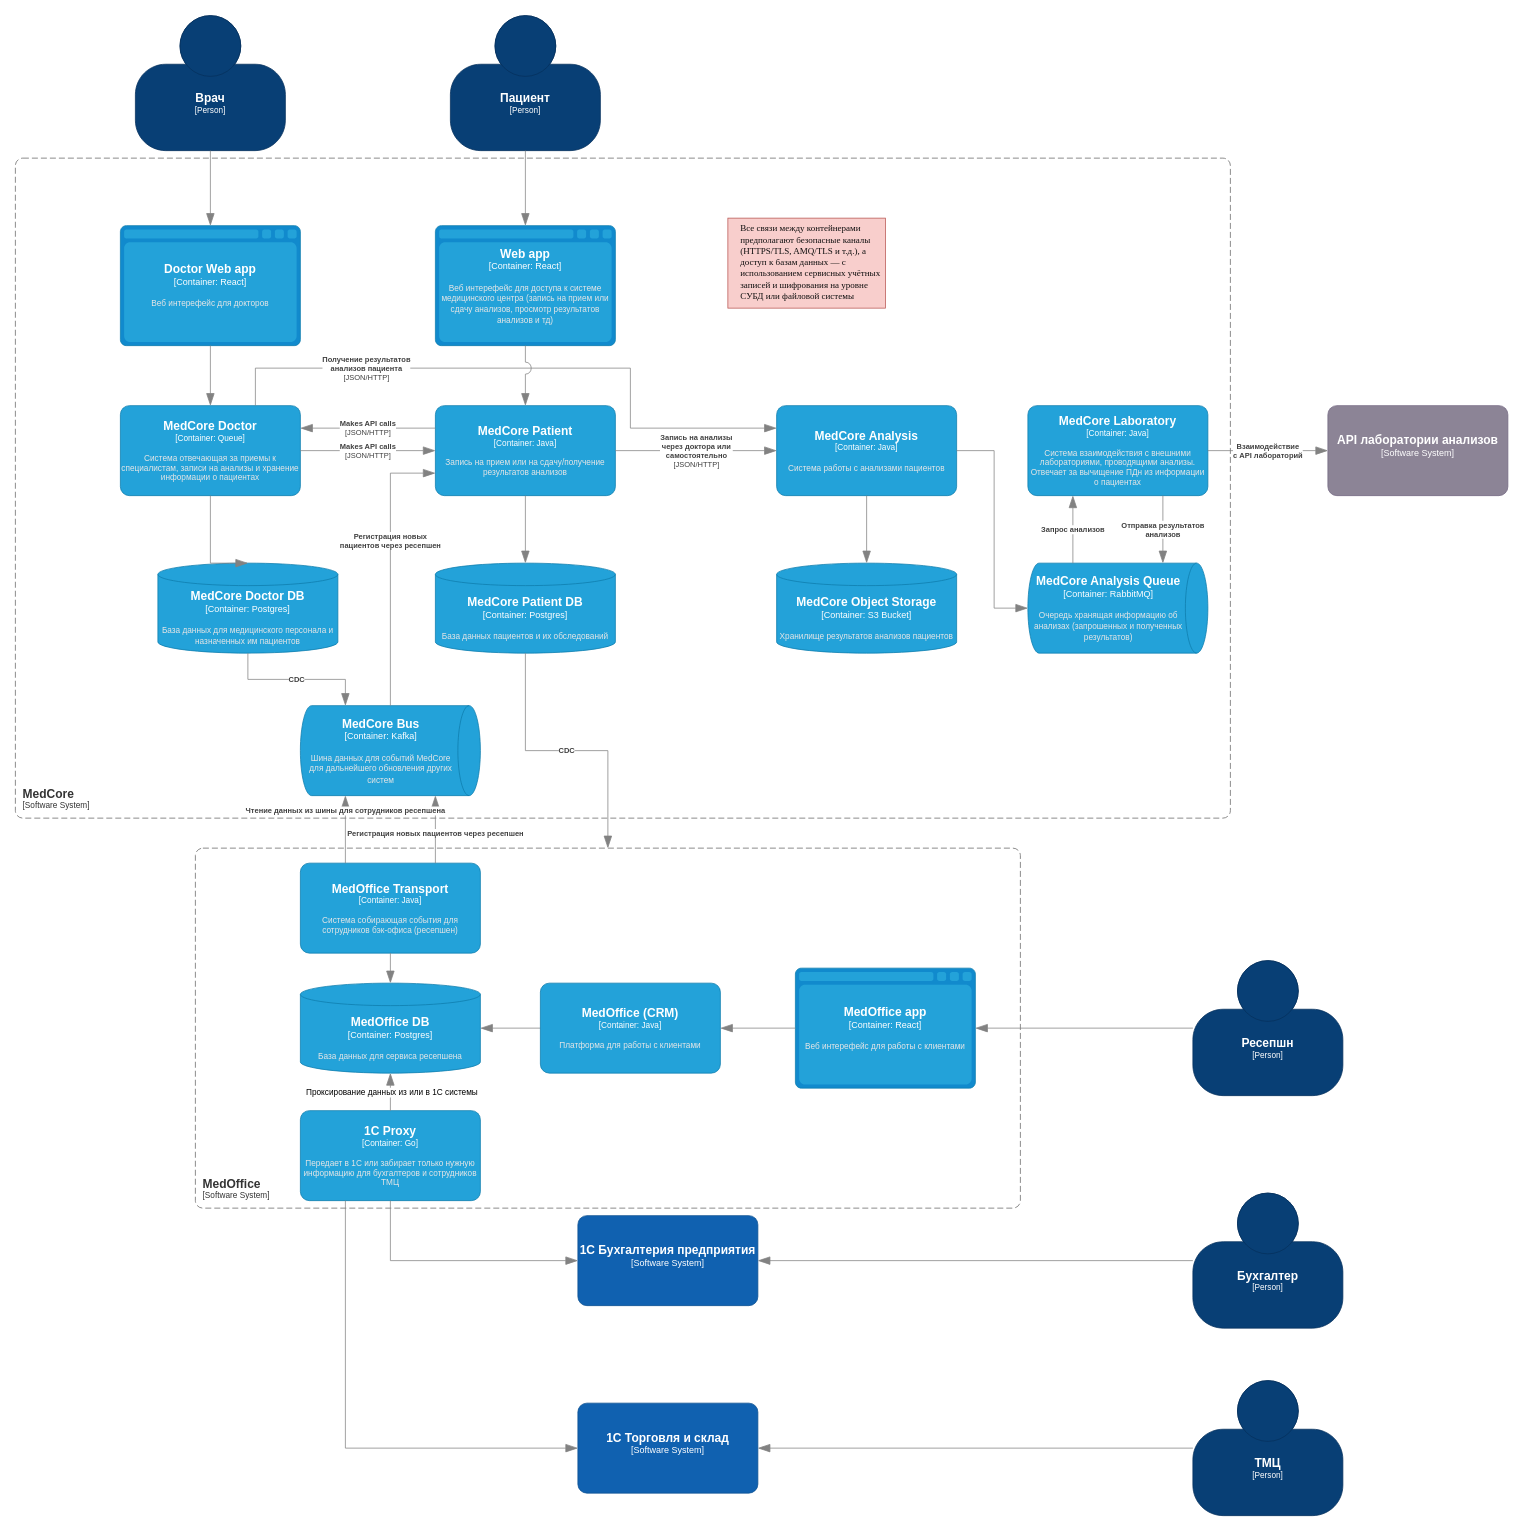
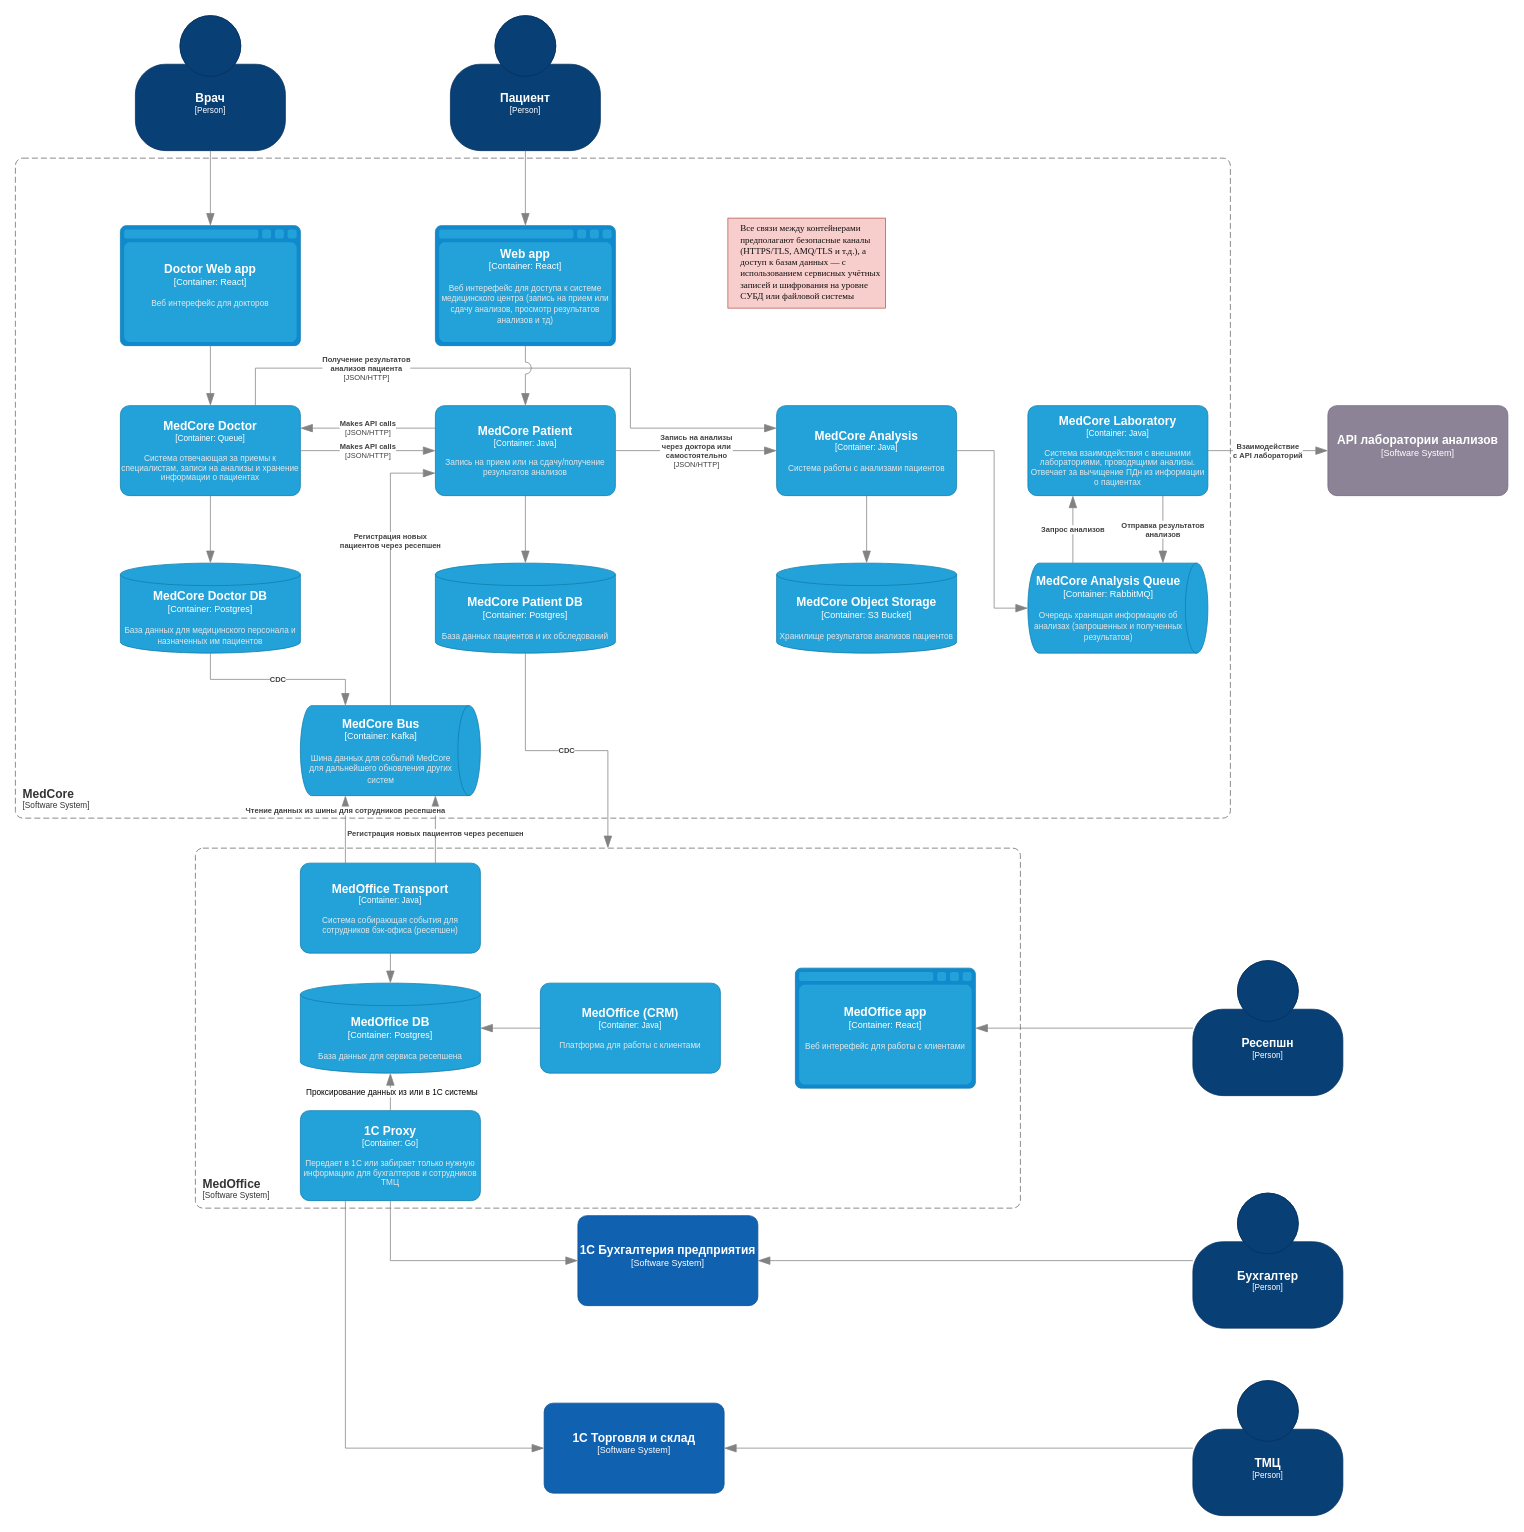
node "MedCore Doctor DB [Container: Postgres] База данных для медицинского персонала и назначенных им пациентов": moved (248, 608) -> (210, 608)
edge "MedOffice app [Container: React] Веб интерефейс для работы с клиентами" -> "MedOffice (CRM) [Container: Java] Платформа для работы с клиентами": removed
node "1С Торговля и склад [Software System]": moved (668, 1448) -> (634, 1448)
